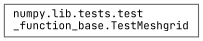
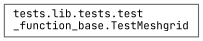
node "numpy.lib.tests.test _function_base.TestMeshgrid": label "numpy.lib.tests.test _function_base.TestMeshgrid" -> "tests.lib.tests.test _function_base.TestMeshgrid"
